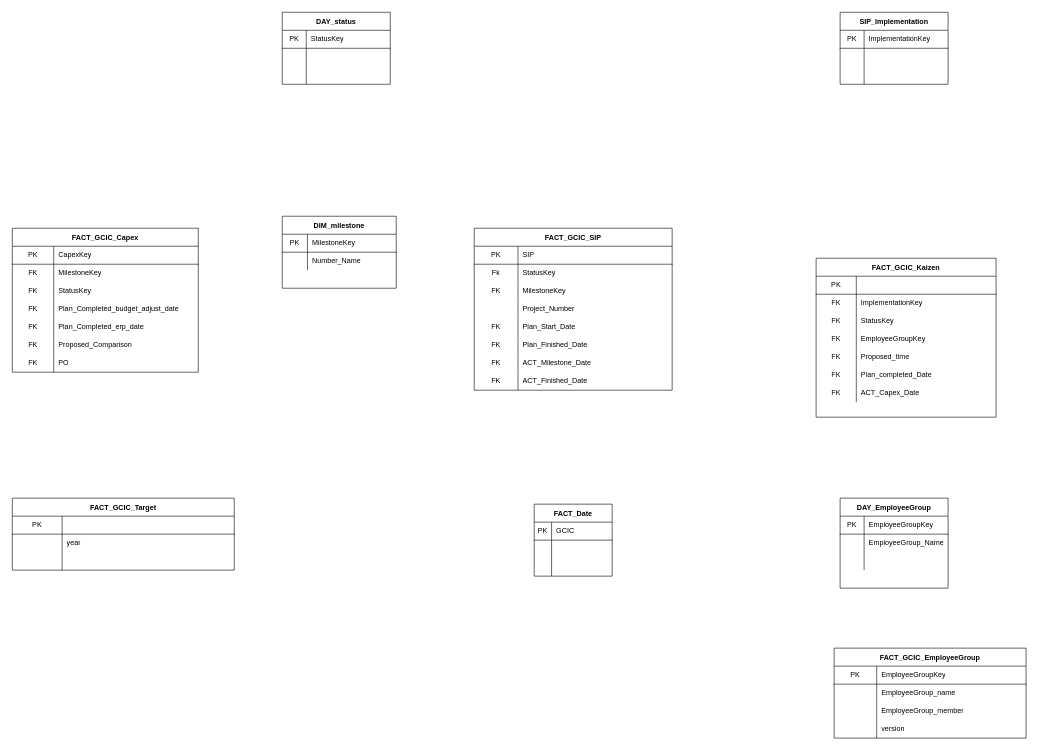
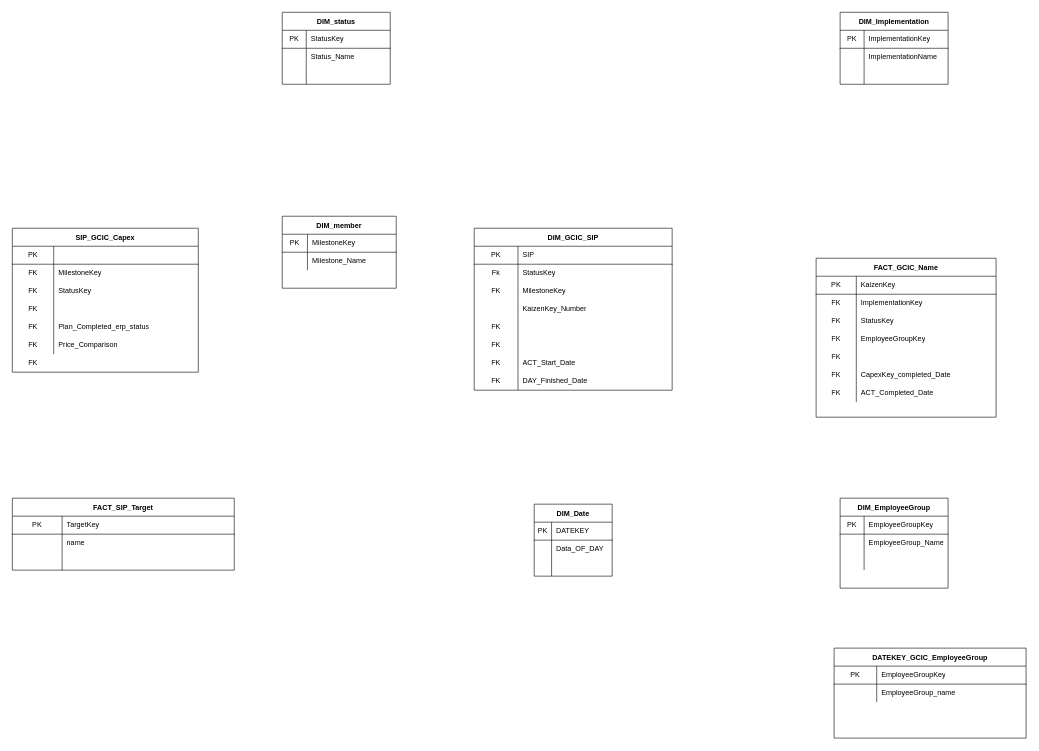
node "DAY_status": label "DAY_status" -> "DIM_status"
node "SIP_Implementation": label "SIP_Implementation" -> "DIM_Implementation"
node "Status_Name": added
node "ImplementationName": added
node "DIM_milestone": label "DIM_milestone" -> "DIM_member"
node "FACT_GCIC_Capex": label "FACT_GCIC_Capex" -> "SIP_GCIC_Capex"
node "FACT_GCIC_SIP": label "FACT_GCIC_SIP" -> "DIM_GCIC_SIP"
node "CapexKey": removed
node "Number_Name": label "Number_Name" -> "Milestone_Name"
node "FACT_GCIC_Kaizen": label "FACT_GCIC_Kaizen" -> "FACT_GCIC_Name"
node "KaizenKey": added
node "Plan_Completed_budget_adjust_date": removed
node "Project_Number": label "Project_Number" -> "KaizenKey_Number"
node "Plan_Completed_erp_date": label "Plan_Completed_erp_date" -> "Plan_Completed_erp_status"
node "Plan_Start_Date": removed
node "Proposed_Comparison": label "Proposed_Comparison" -> "Price_Comparison"
node "Plan_Finished_Date": removed
node "Proposed_time": removed
node "PO": removed
node "ACT_Milestone_Date": label "ACT_Milestone_Date" -> "ACT_Start_Date"
node "Plan_completed_Date": label "Plan_completed_Date" -> "CapexKey_completed_Date"
node "ACT_Finished_Date": label "ACT_Finished_Date" -> "DAY_Finished_Date"
node "ACT_Capex_Date": label "ACT_Capex_Date" -> "ACT_Completed_Date"
node "FACT_GCIC_Target": label "FACT_GCIC_Target" -> "FACT_SIP_Target"
node "DAY_EmployeeGroup": label "DAY_EmployeeGroup" -> "DIM_EmployeeGroup"
node "FACT_Date": label "FACT_Date" -> "DIM_Date"
node "TargetKey": added
node "GCIC": label "GCIC" -> "DATEKEY"
node "year": label "year" -> "name"
node "Data_OF_DAY": added
node "FACT_GCIC_EmployeeGroup": label "FACT_GCIC_EmployeeGroup" -> "DATEKEY_GCIC_EmployeeGroup"
node "EmployeeGroup_member": removed
node "version": removed
